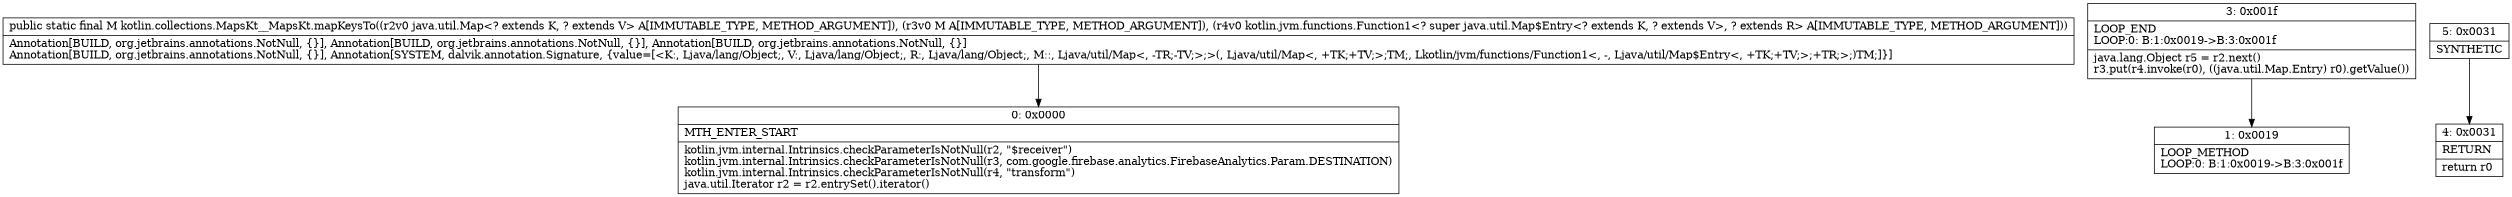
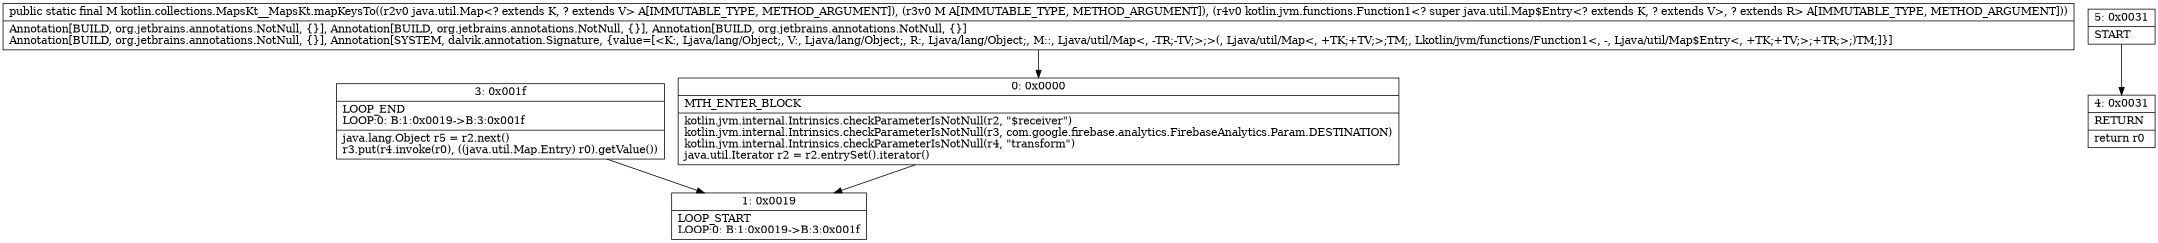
node "5: 0x0031": text "SYNTHETIC" -> "START"
node "0: 0x0000": text "MTH_ENTER_START" -> "MTH_ENTER_BLOCK"
node "1: 0x0019": text "LOOP_METHOD" -> "LOOP_START"
edge "0: 0x0000" -> "1: 0x0019": added
